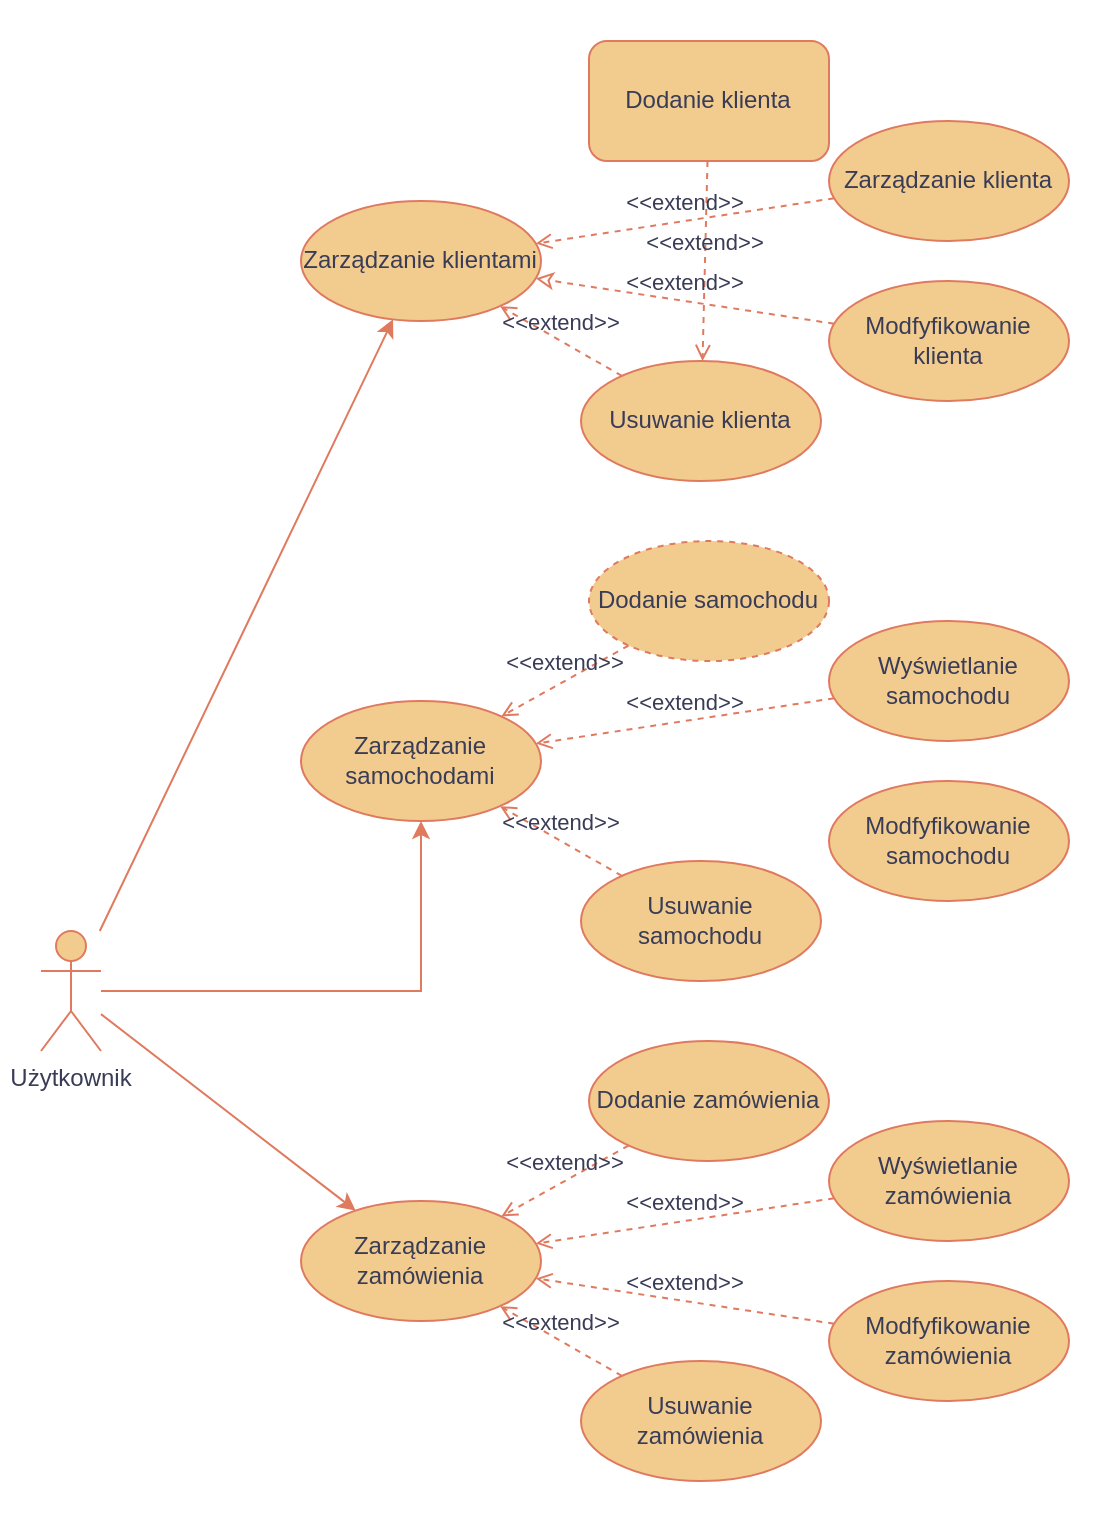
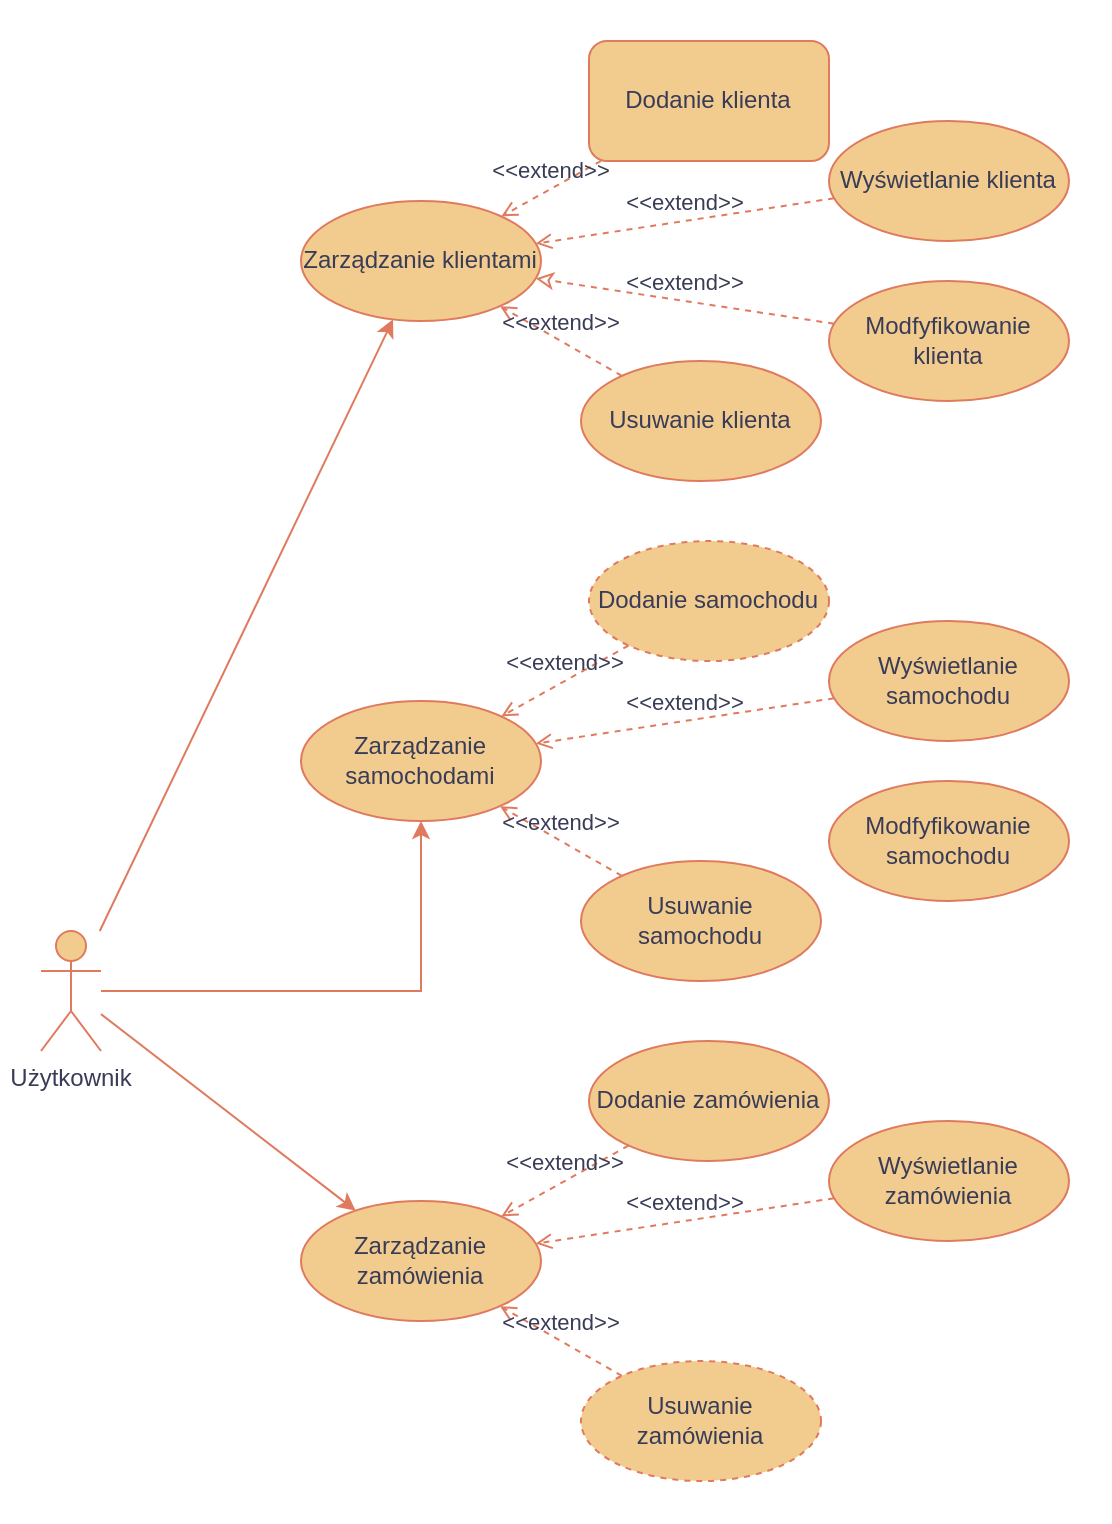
node "Zarządzanie klienta": label "Zarządzanie klienta" -> "Wyświetlanie klienta"
edge "Dodanie klienta" -> "Usuwanie klienta": now "Dodanie klienta" -> "Zarządzanie klientami"
edge "Modfyfikowanie zamówienia" -> "Zarządzanie zamówienia": removed, label "<<extend>>"
node "Modfyfikowanie zamówienia": removed
node "Usuwanie zamówienia": style solid -> dashed
